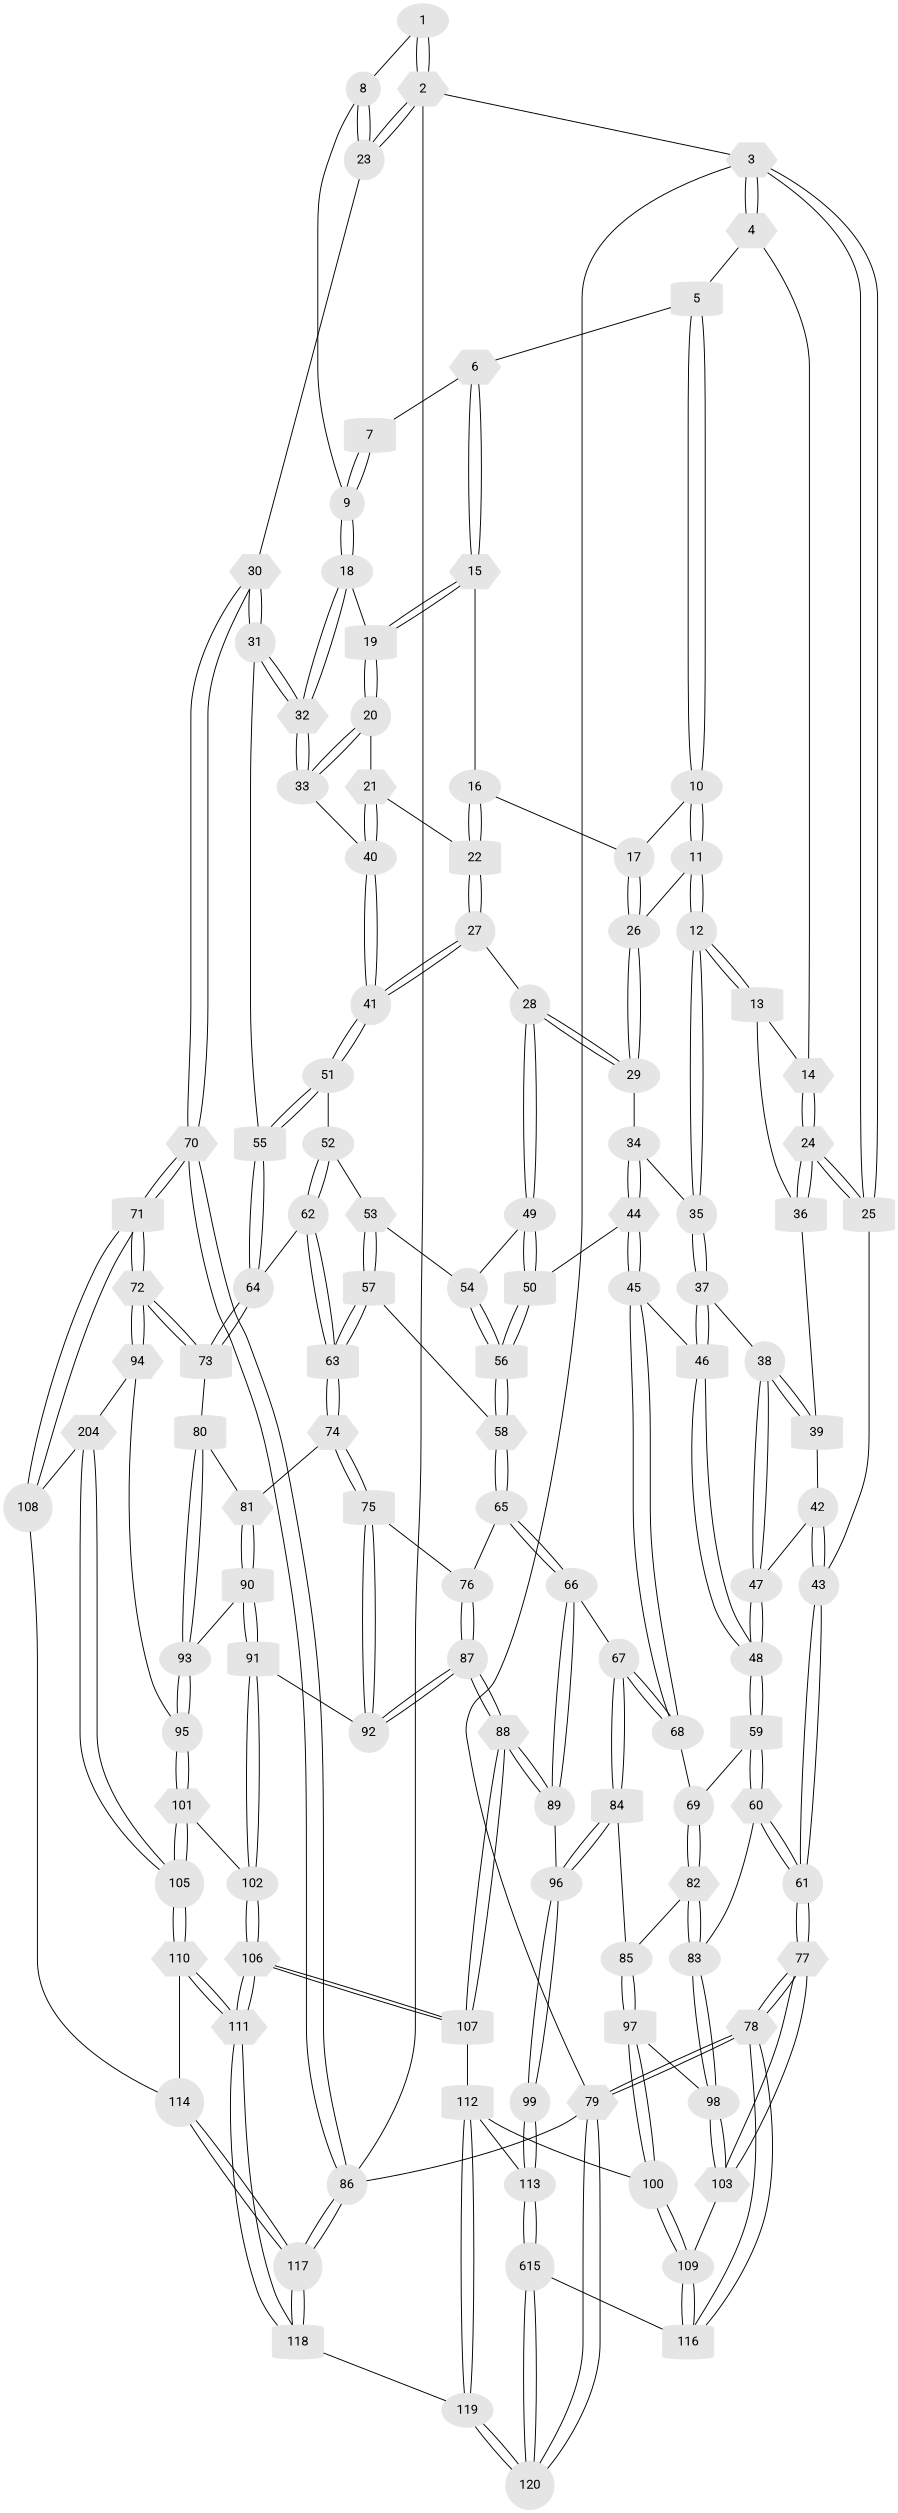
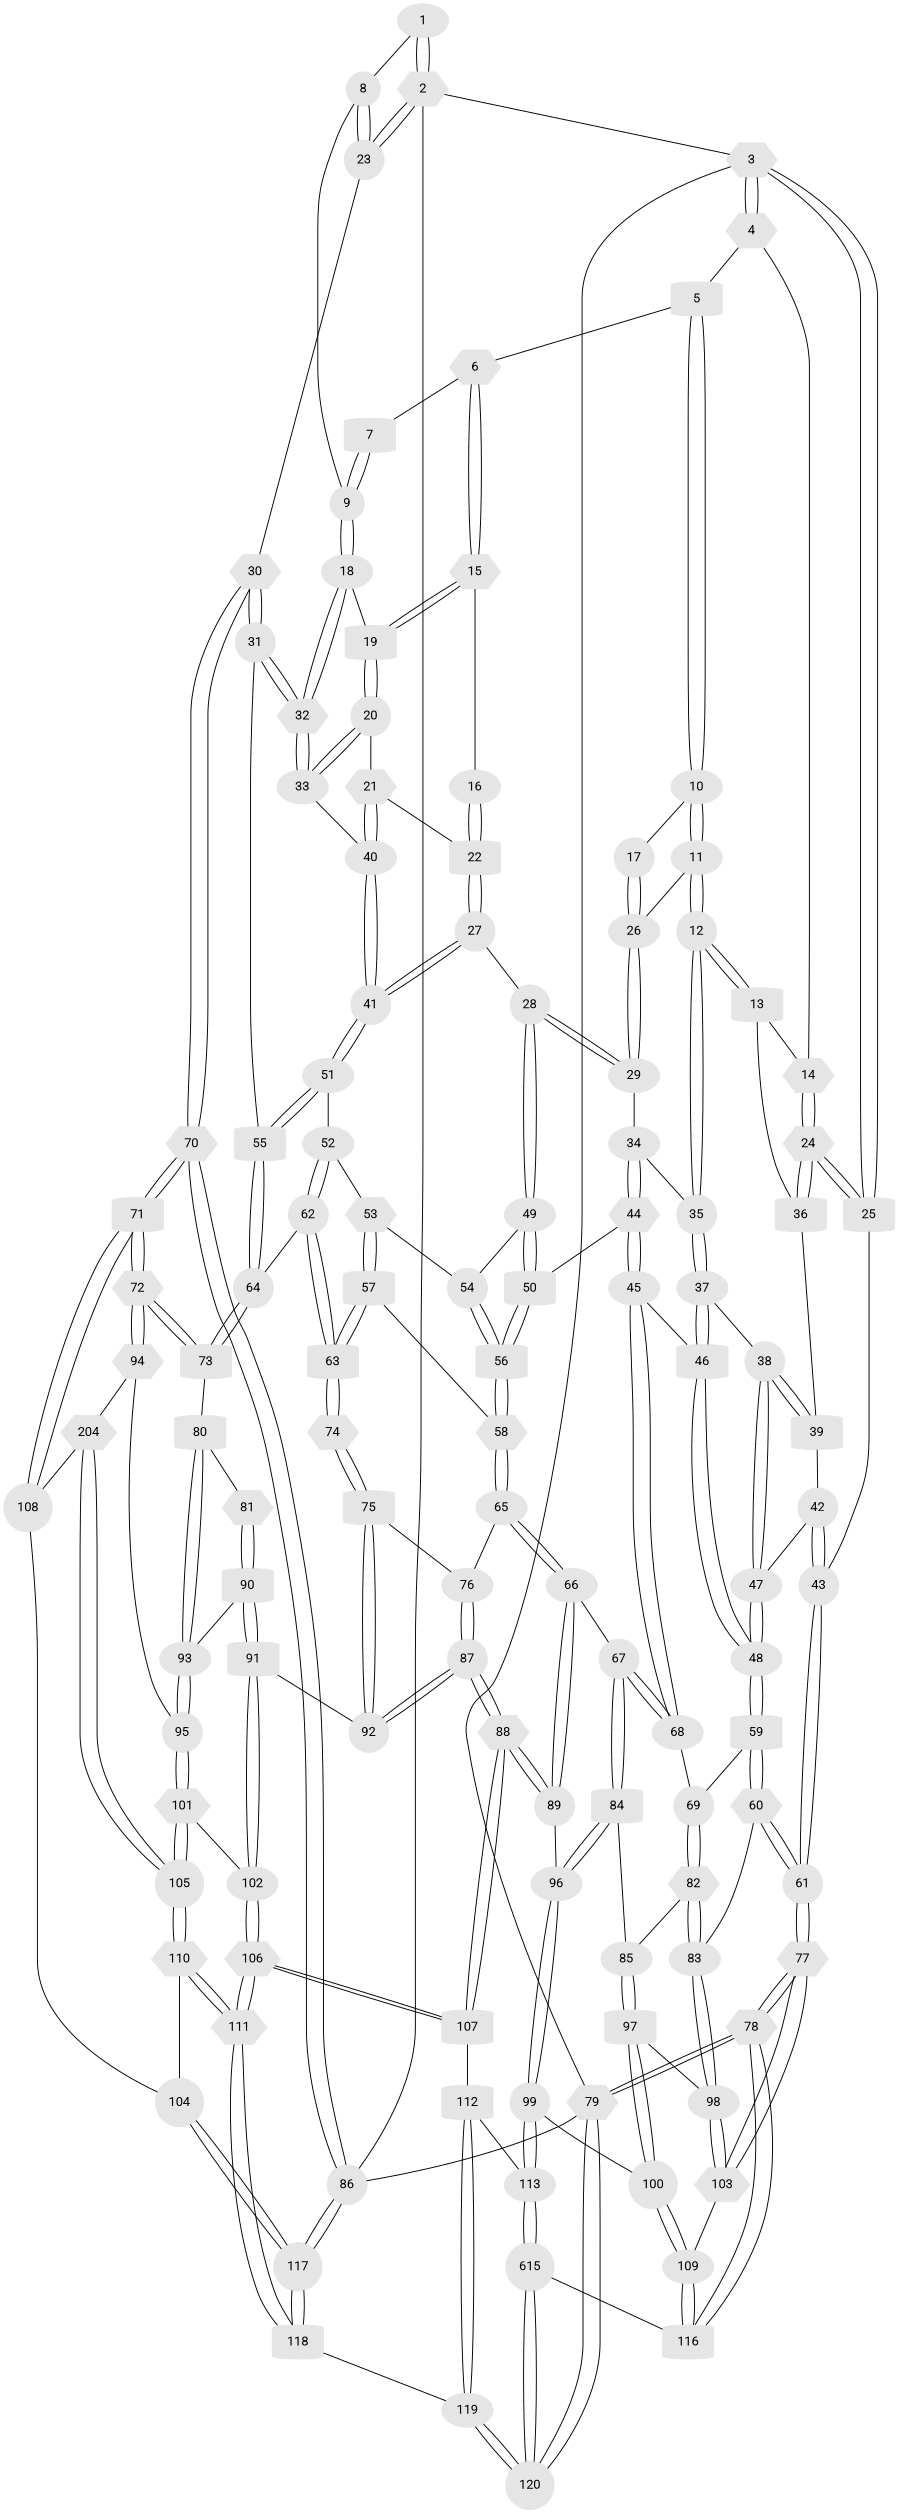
edge "16" -- "17": removed
edge "74" -- "81": removed
node "114": label "114" -> "104"
edge "112" -- "100": now "99" -- "100"
